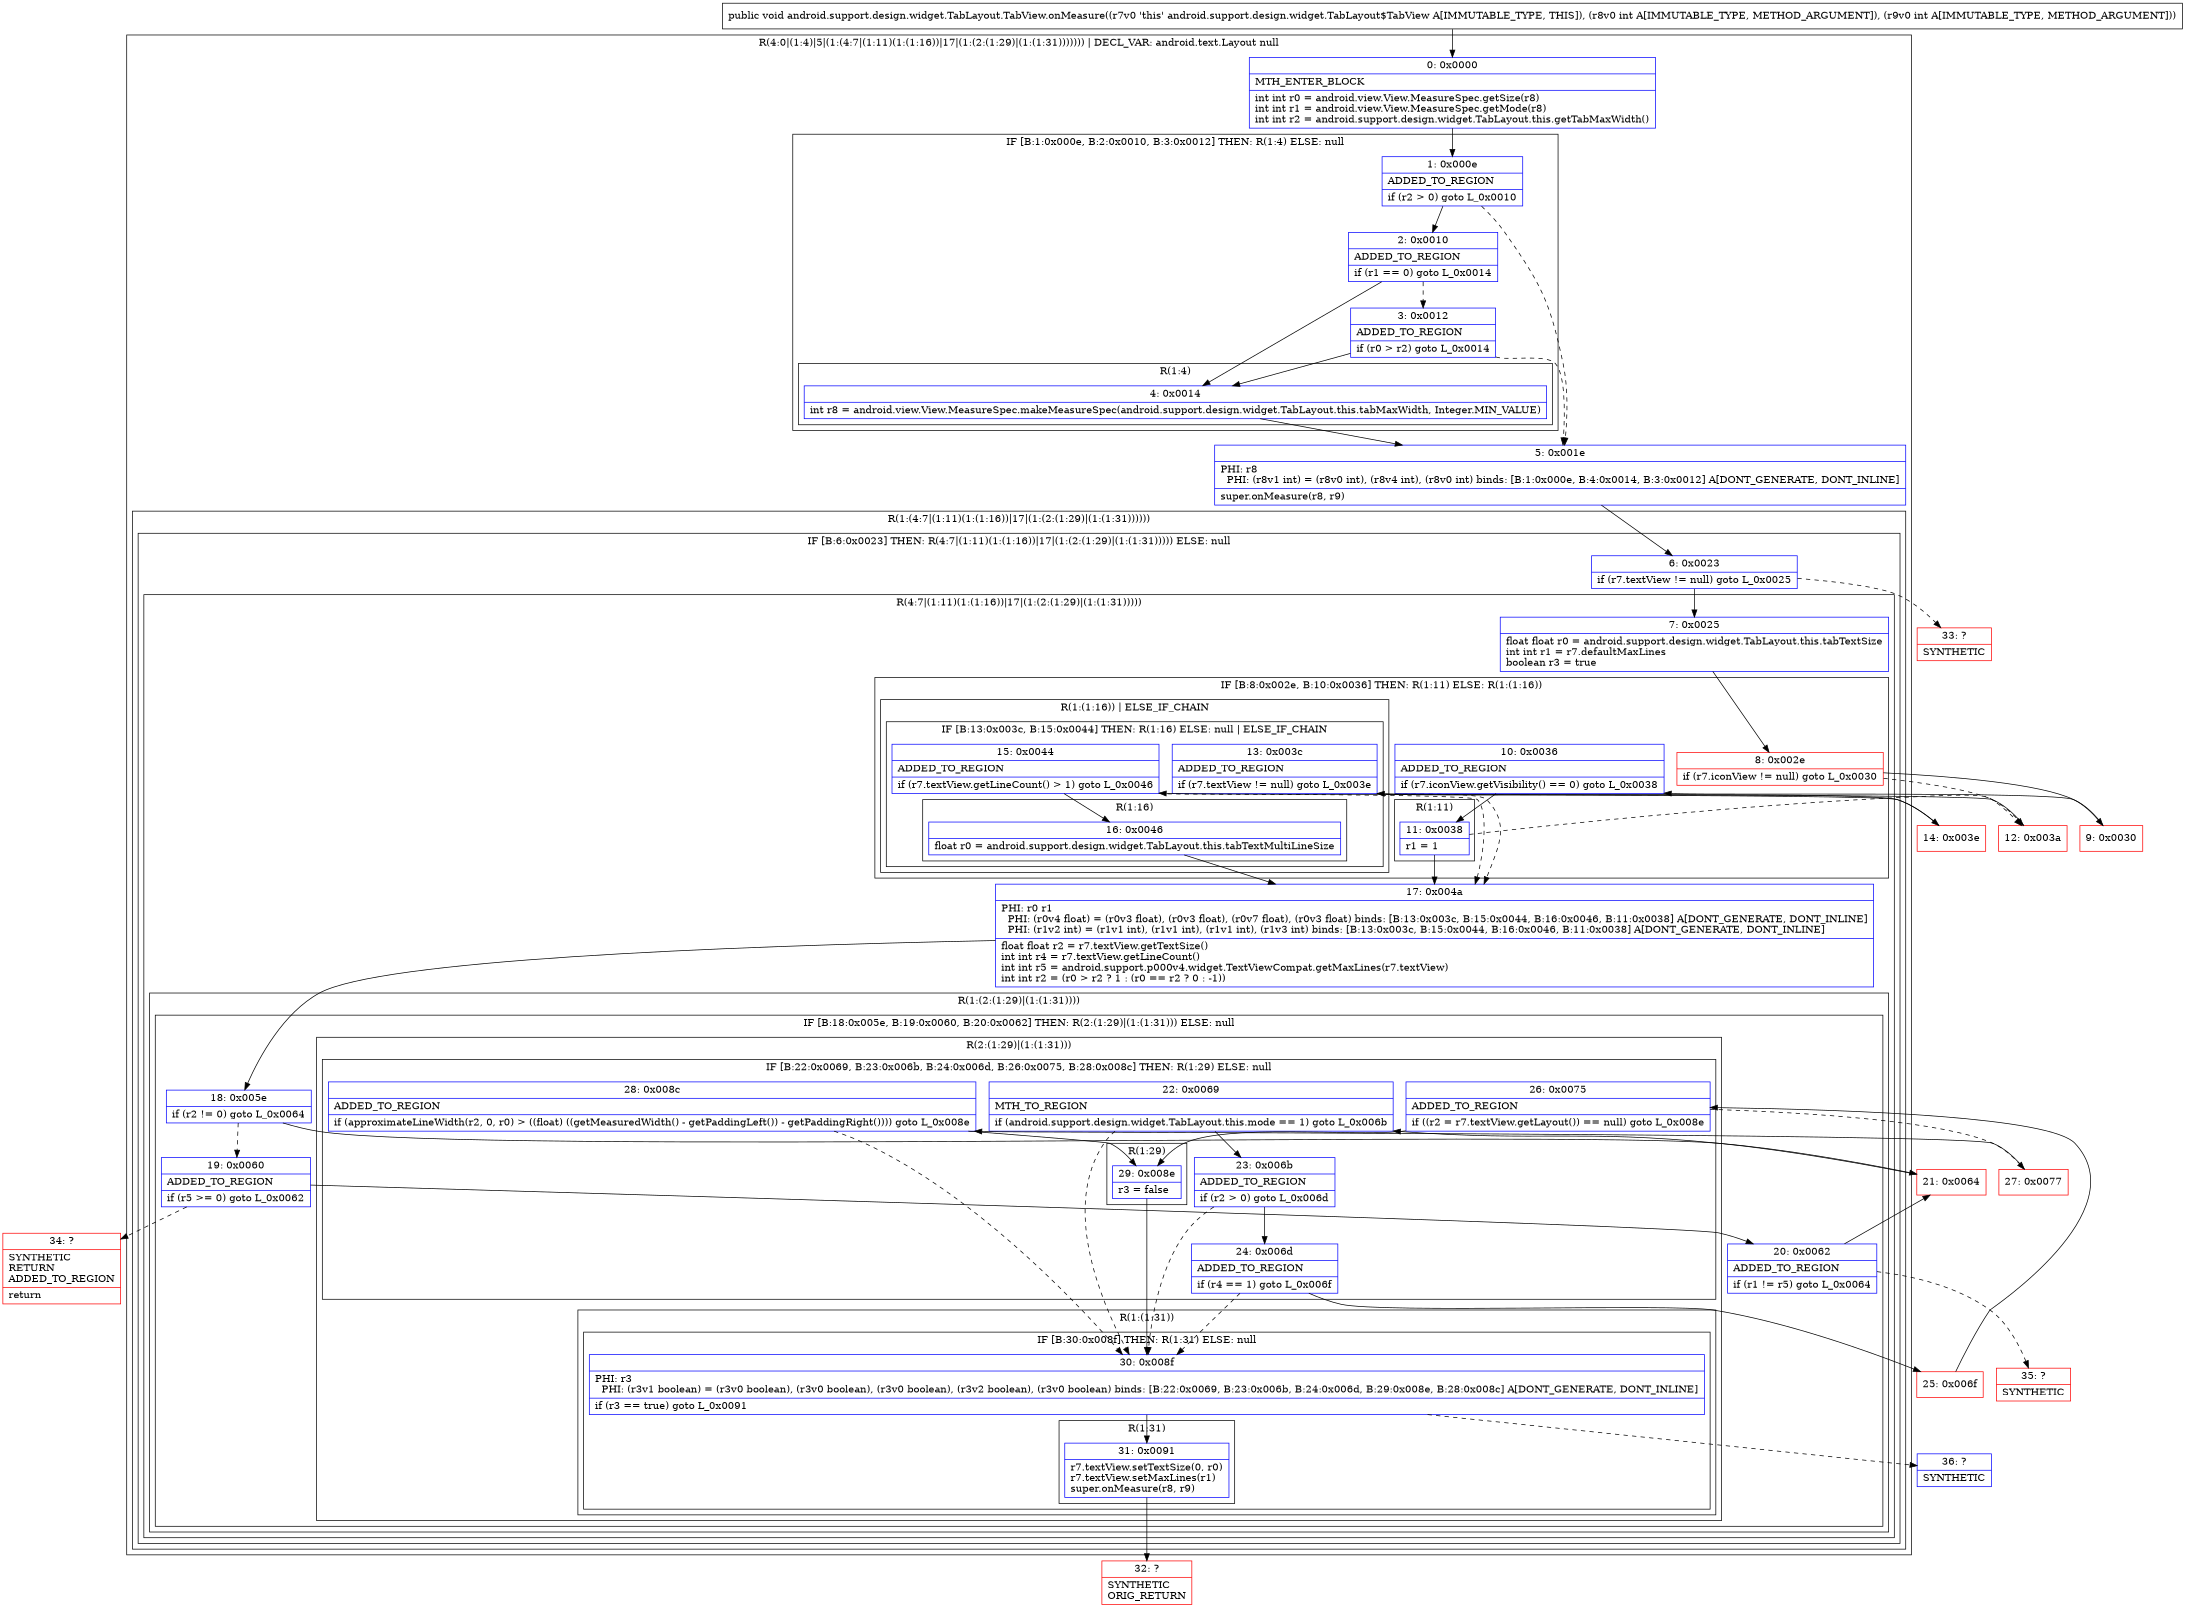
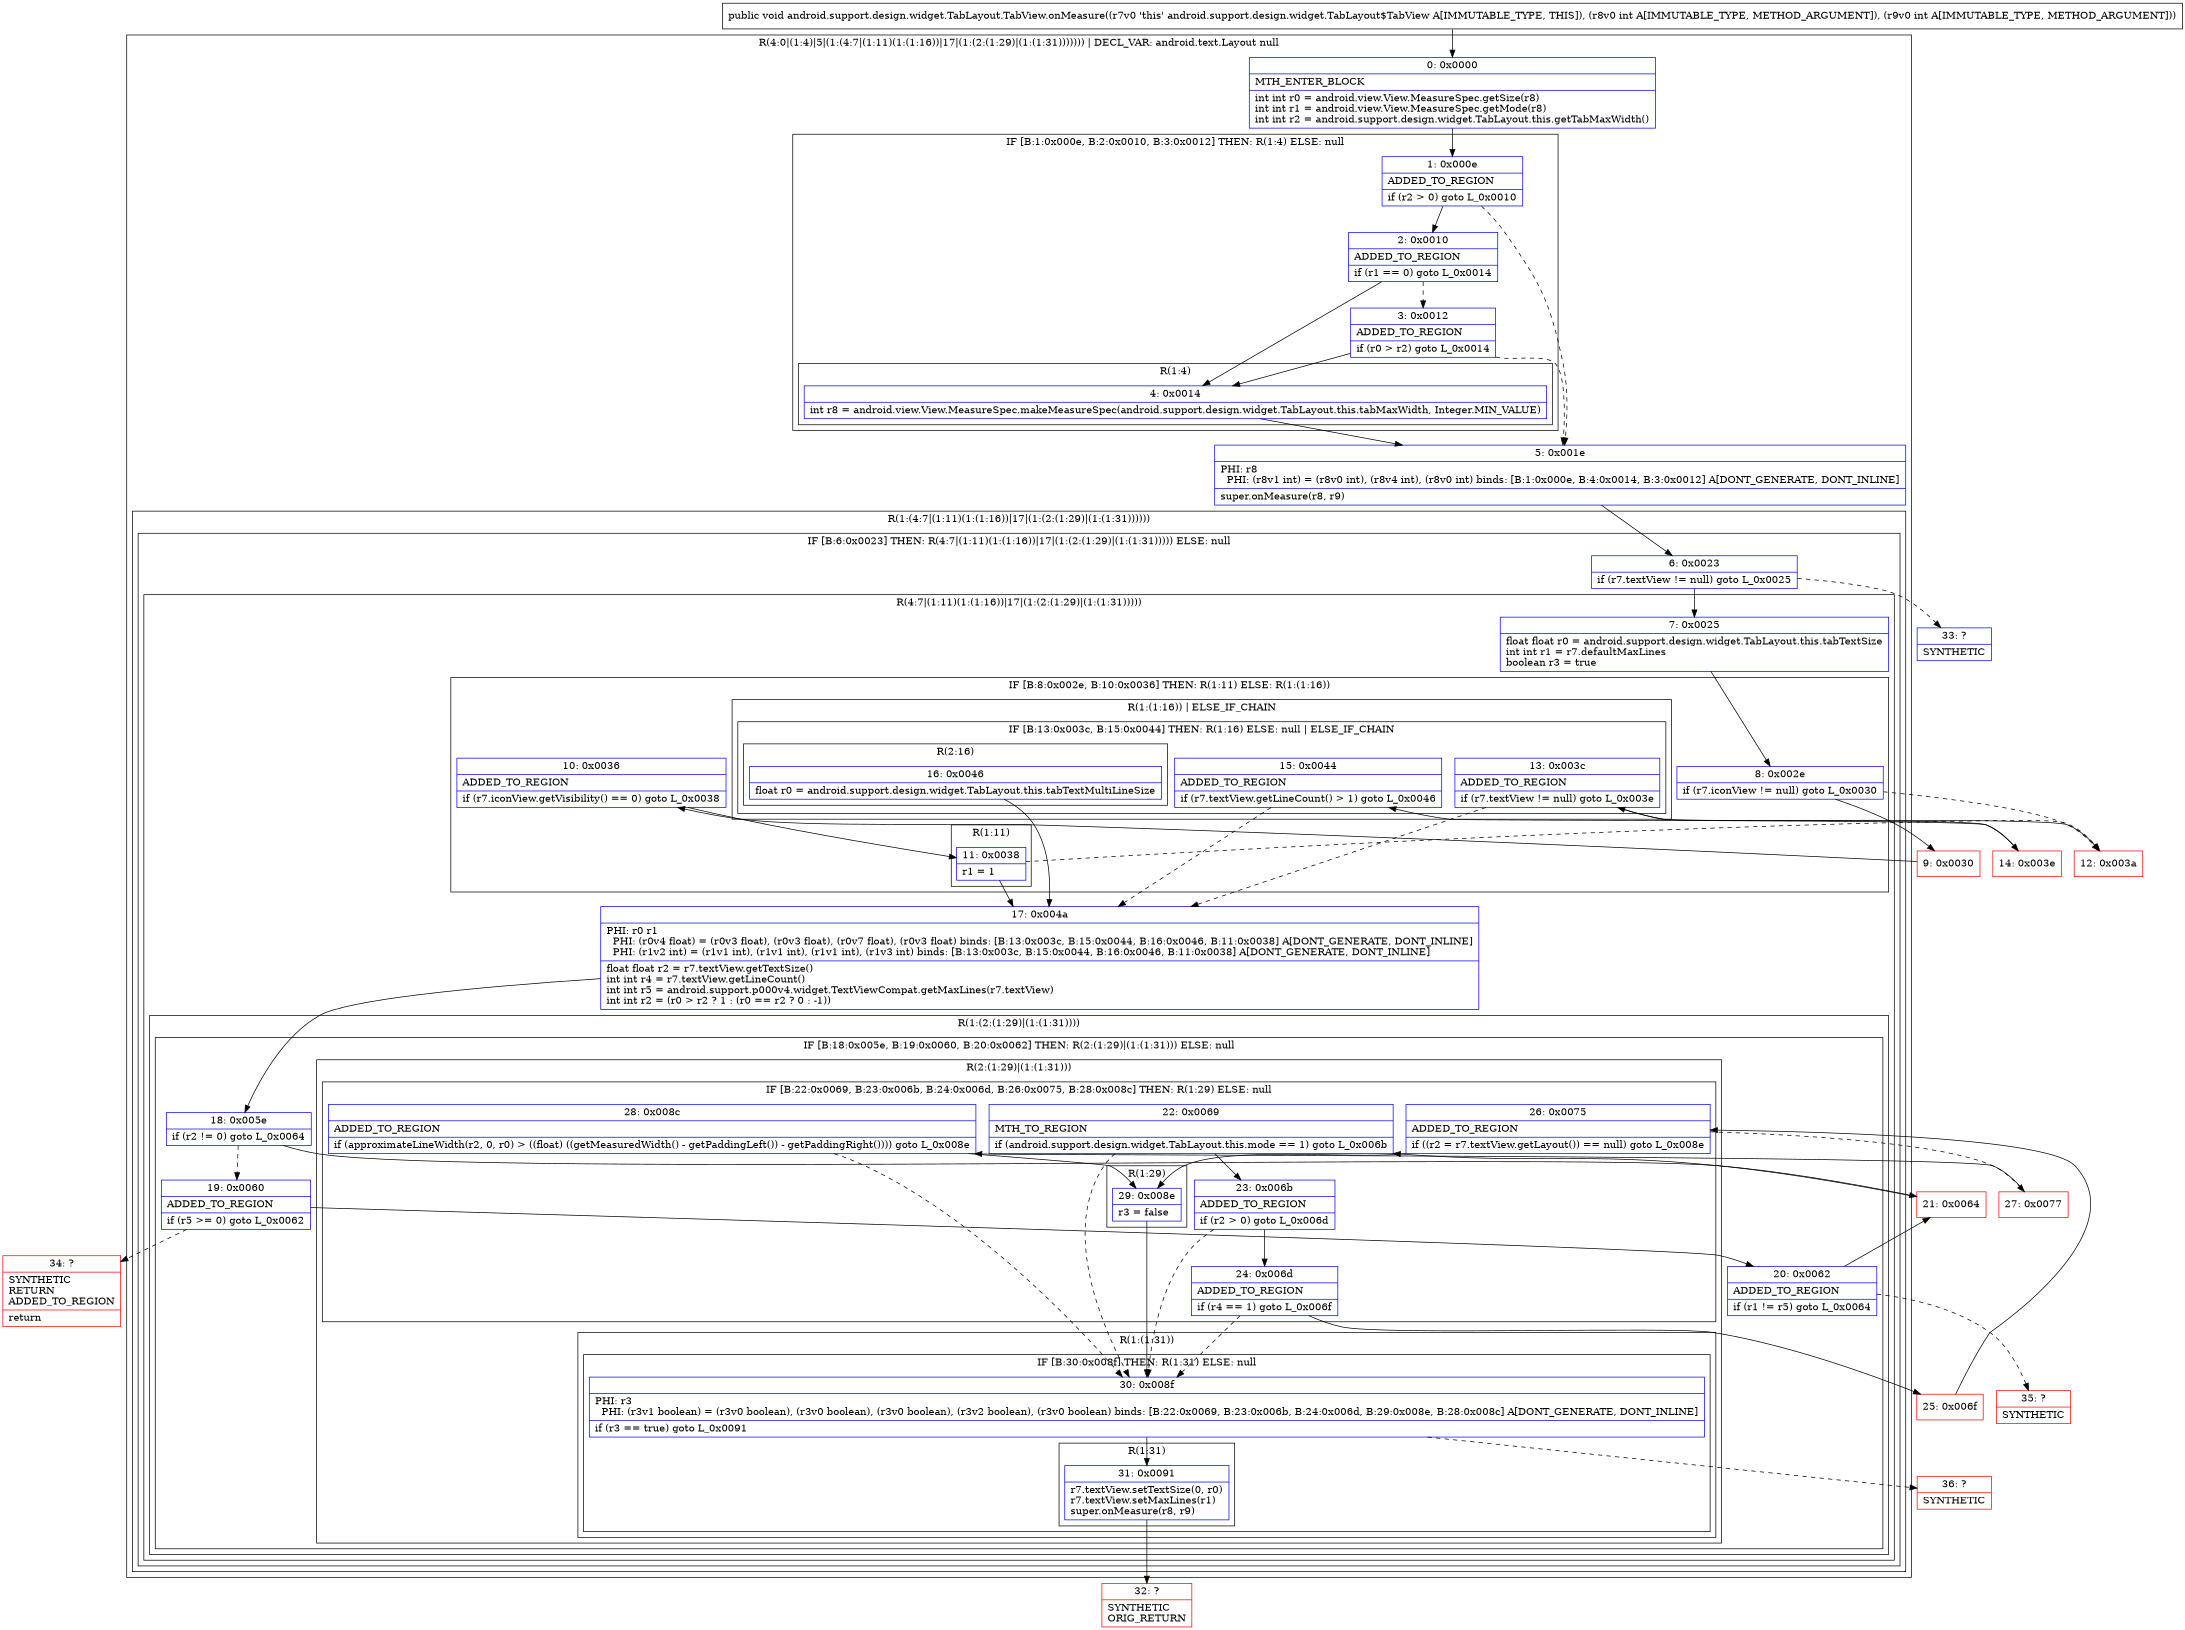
node "33: ?": color red -> blue
node "8: 0x002e": color red -> blue
edge "15: 0x0044" -> "16: 0x0046": removed
cluster "R(1:16)": label "R(1:16)" -> "R(2:16)"
node "36: ?": color blue -> red
